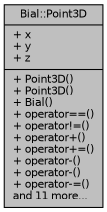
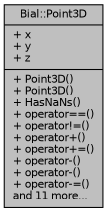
node "Bial::Point3D": text "+ Bial()" -> "+ HasNaNs()"
